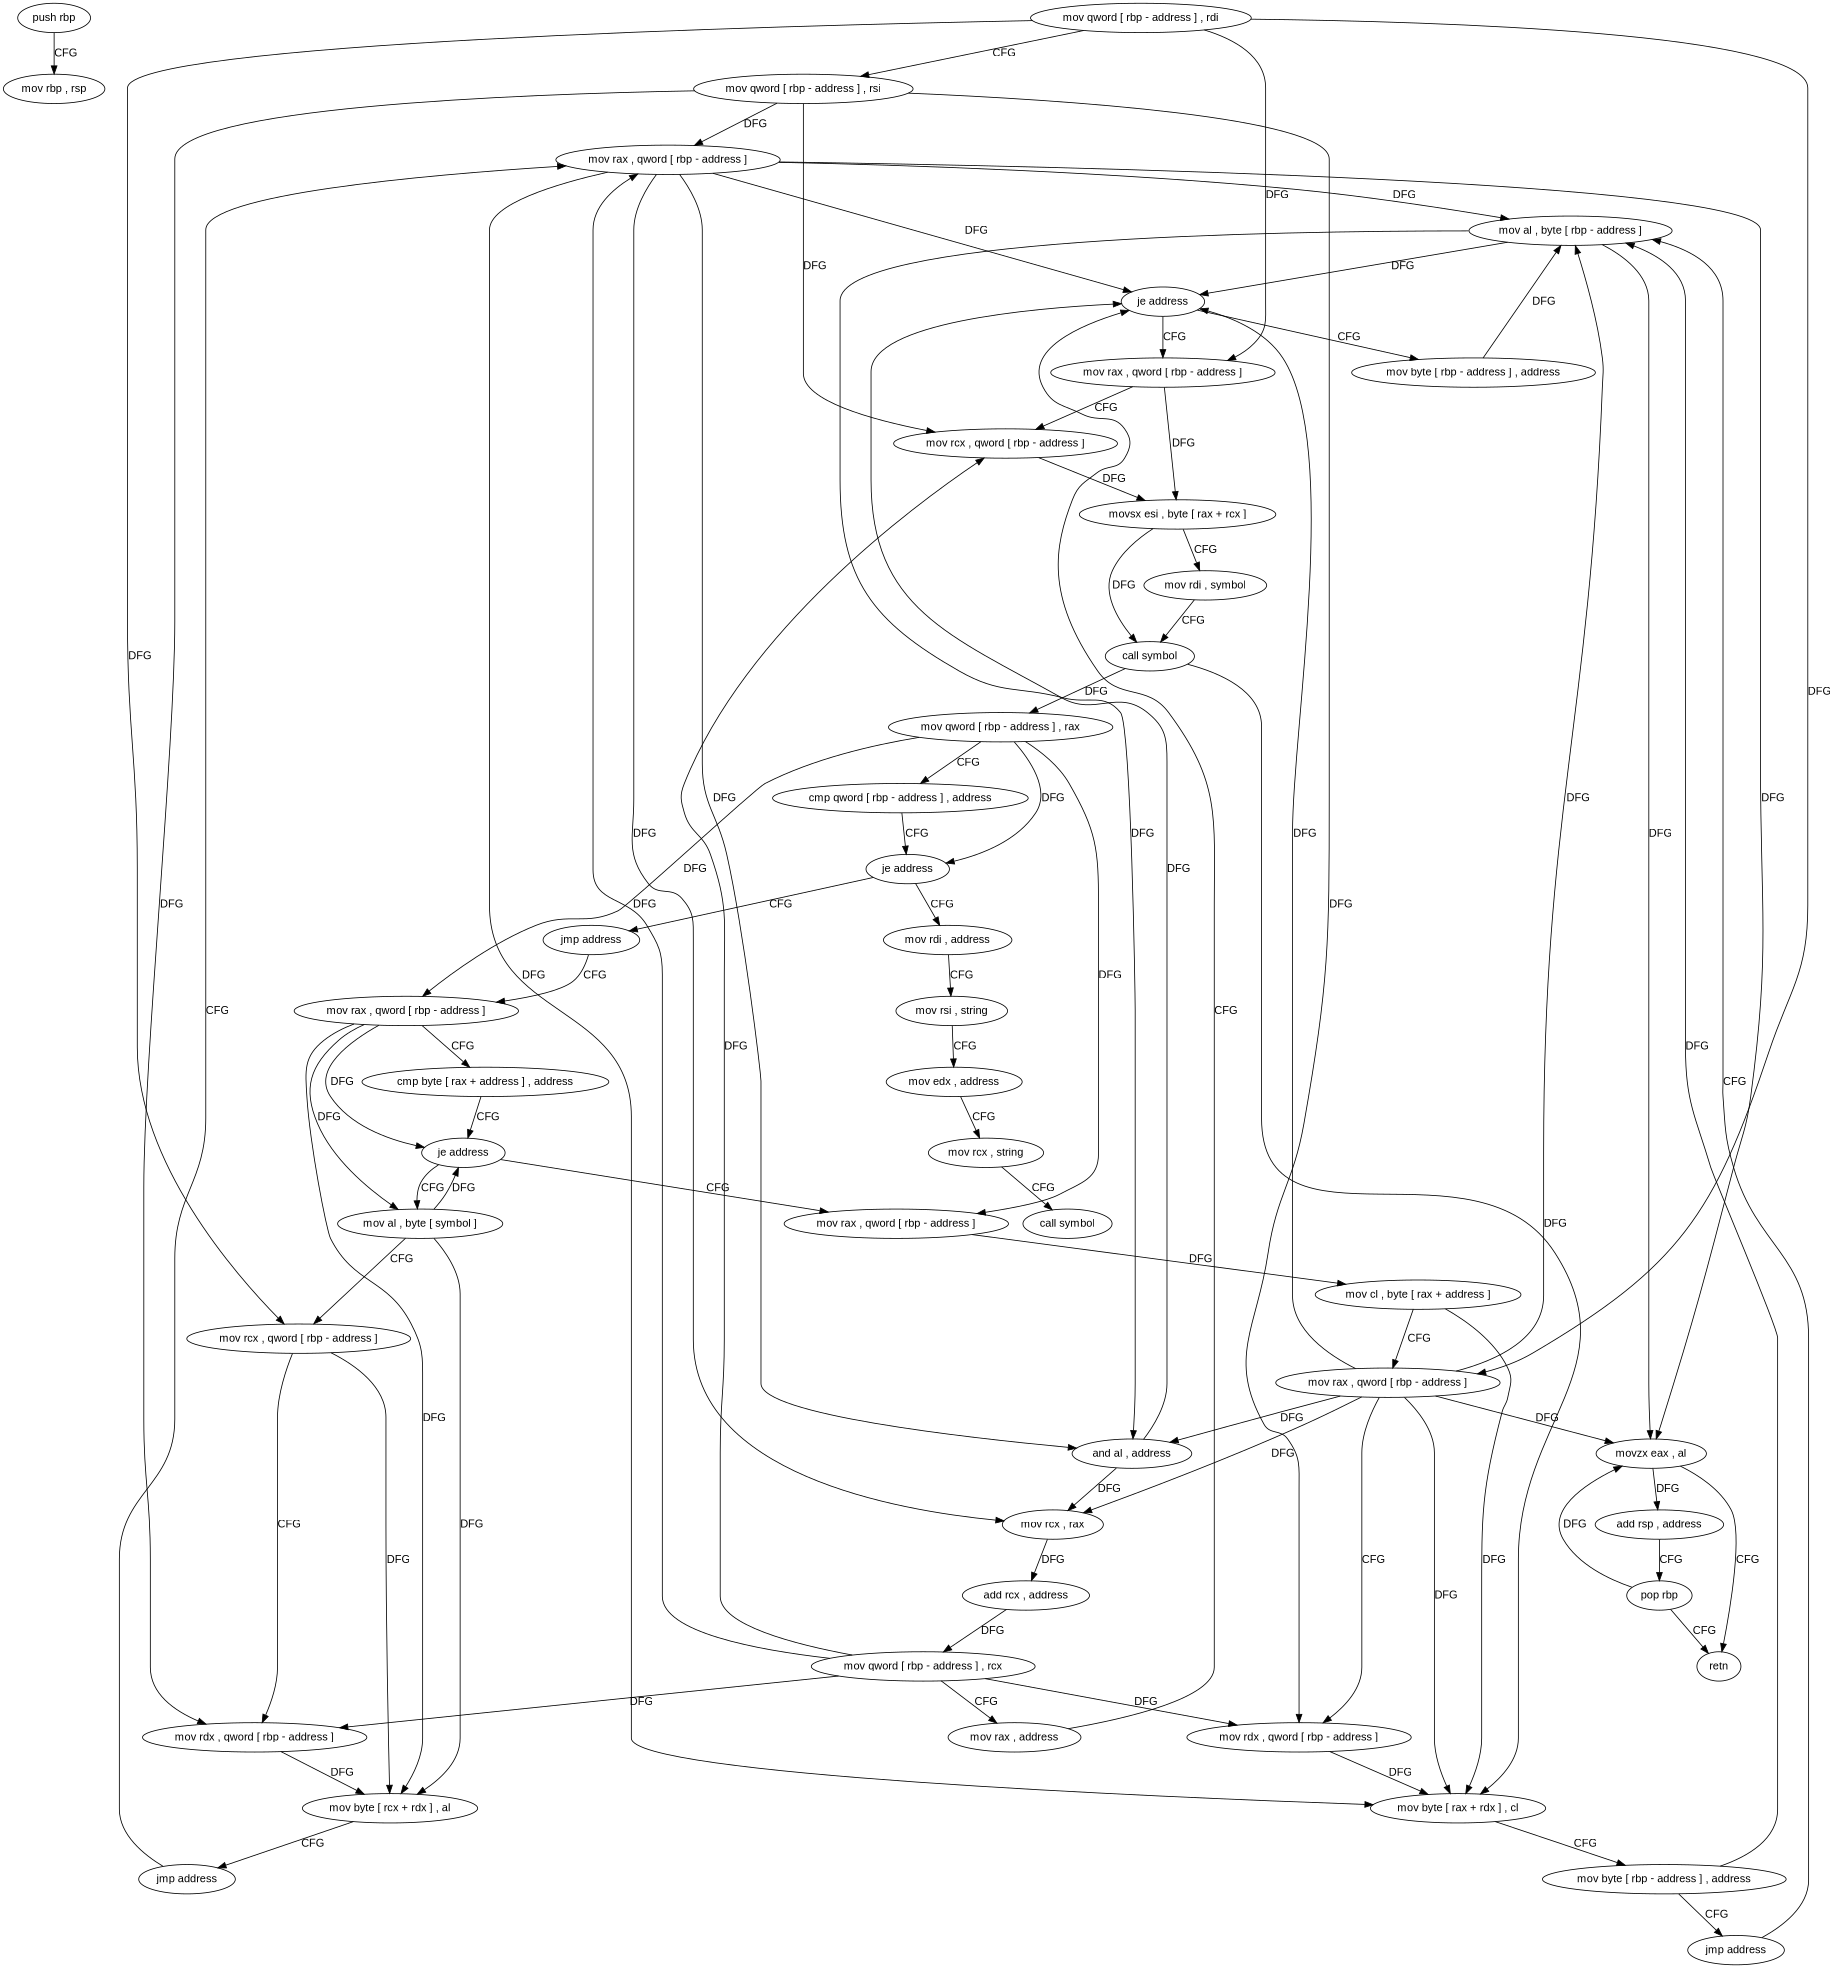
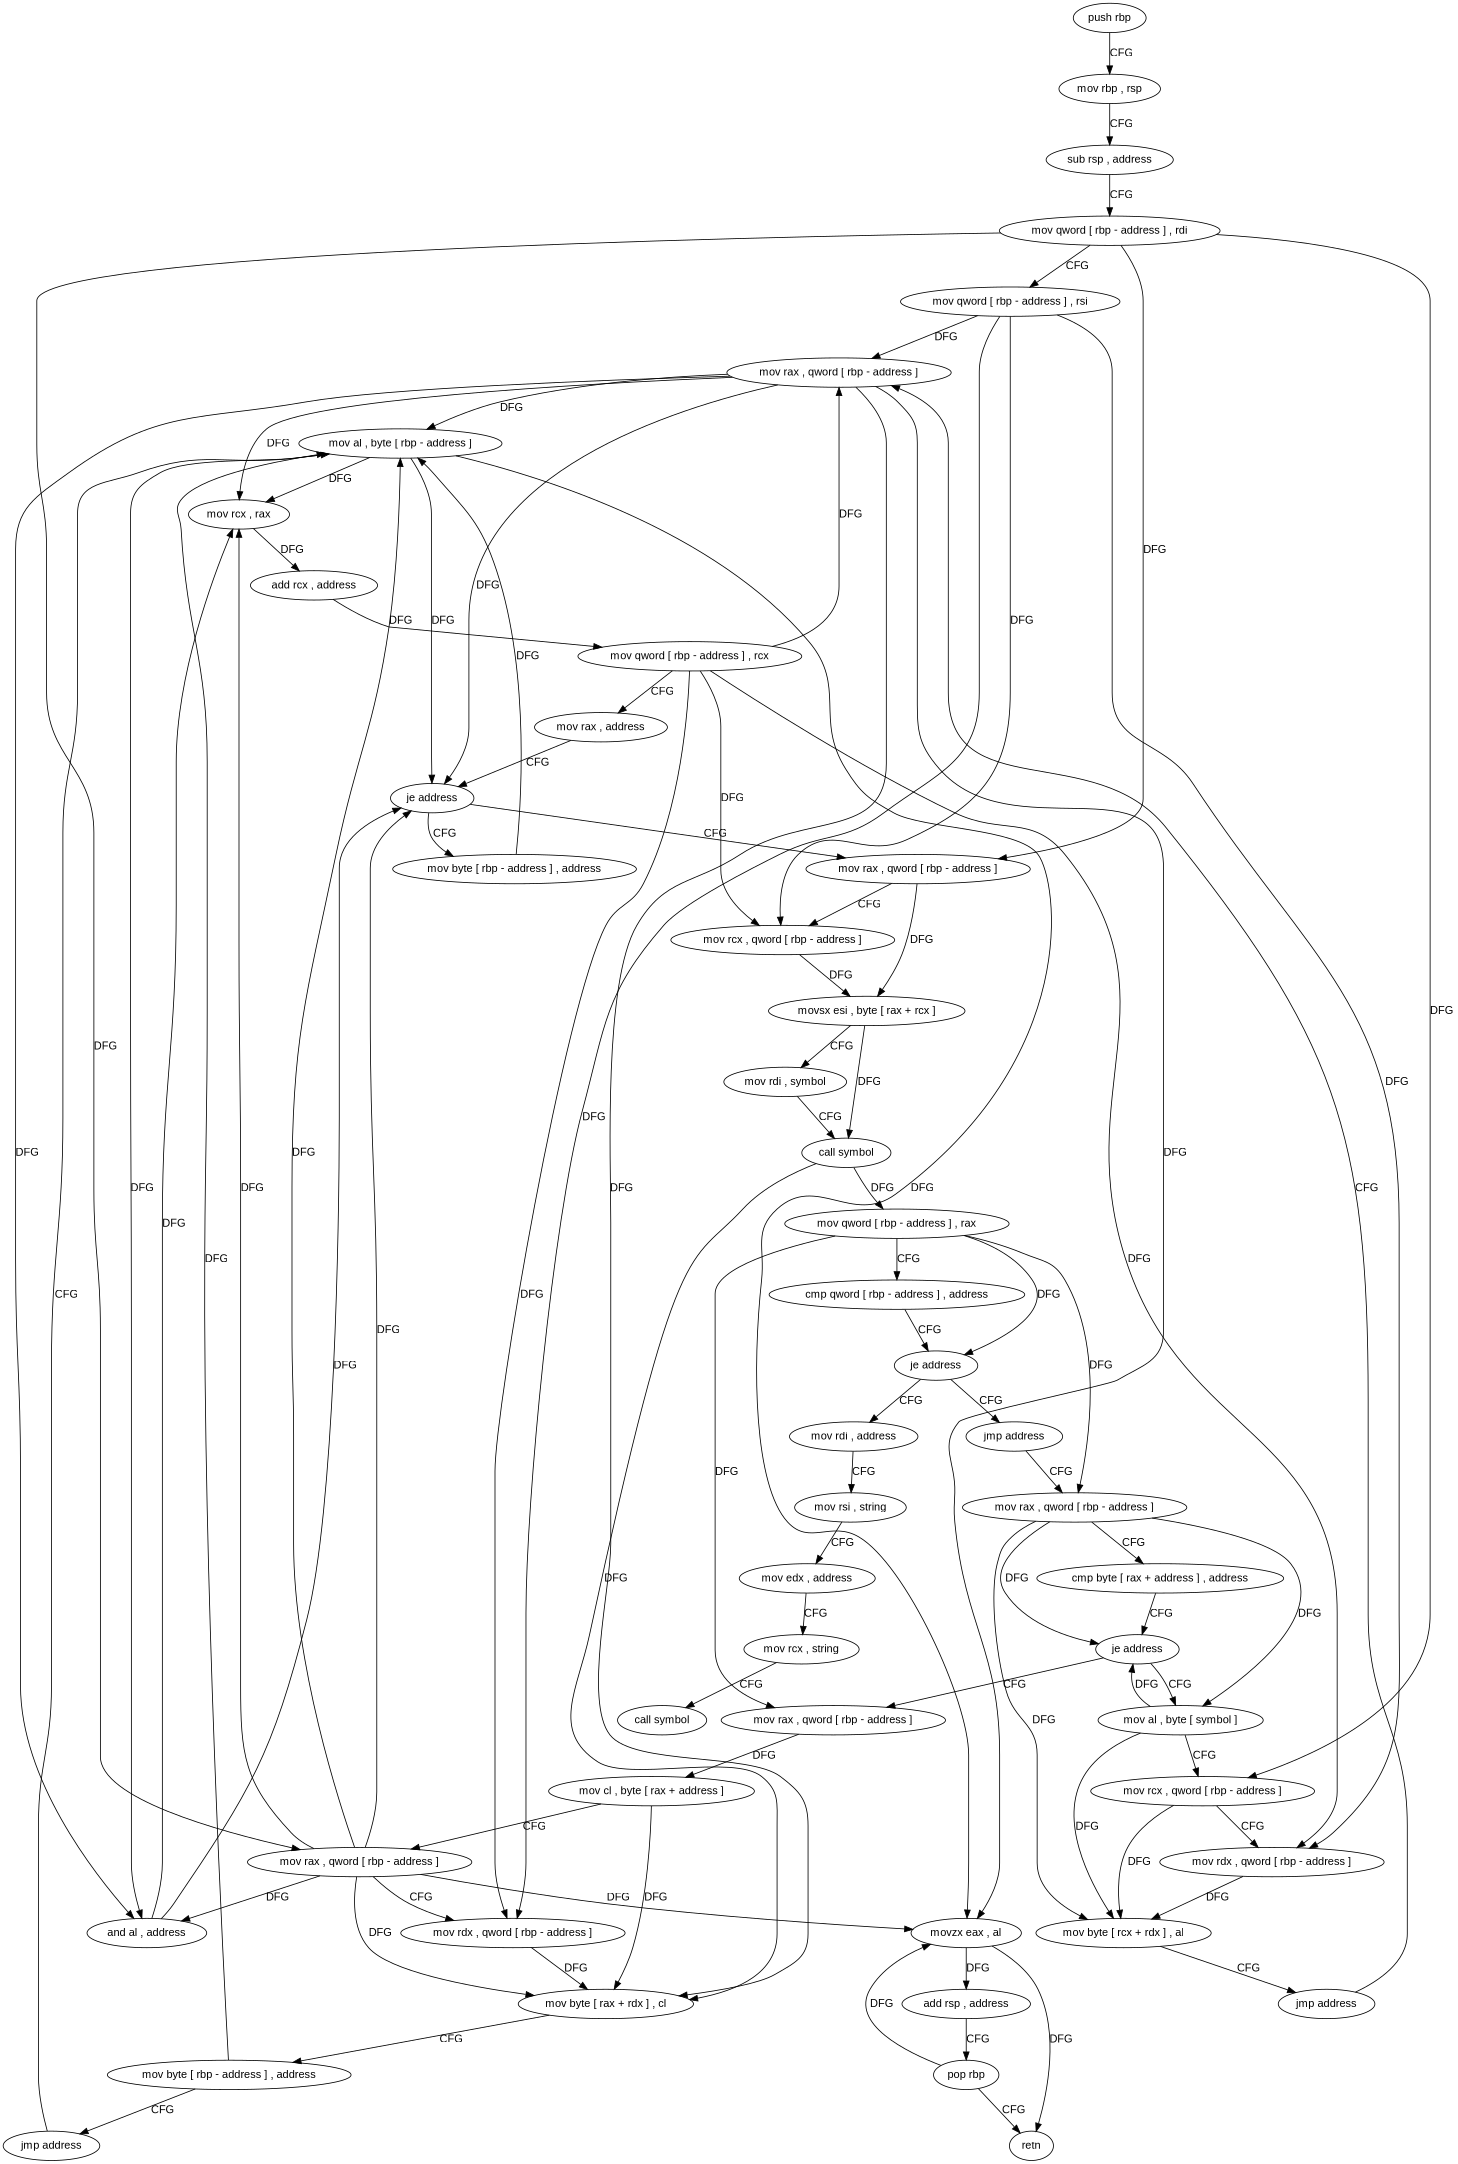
node "sub rsp , address": added
edge "mov al , byte [ rbp - address ]" -> "mov rcx , rax": added, label "DFG"
edge "movzx eax , al" -> "retn": label "CFG" -> "DFG"
